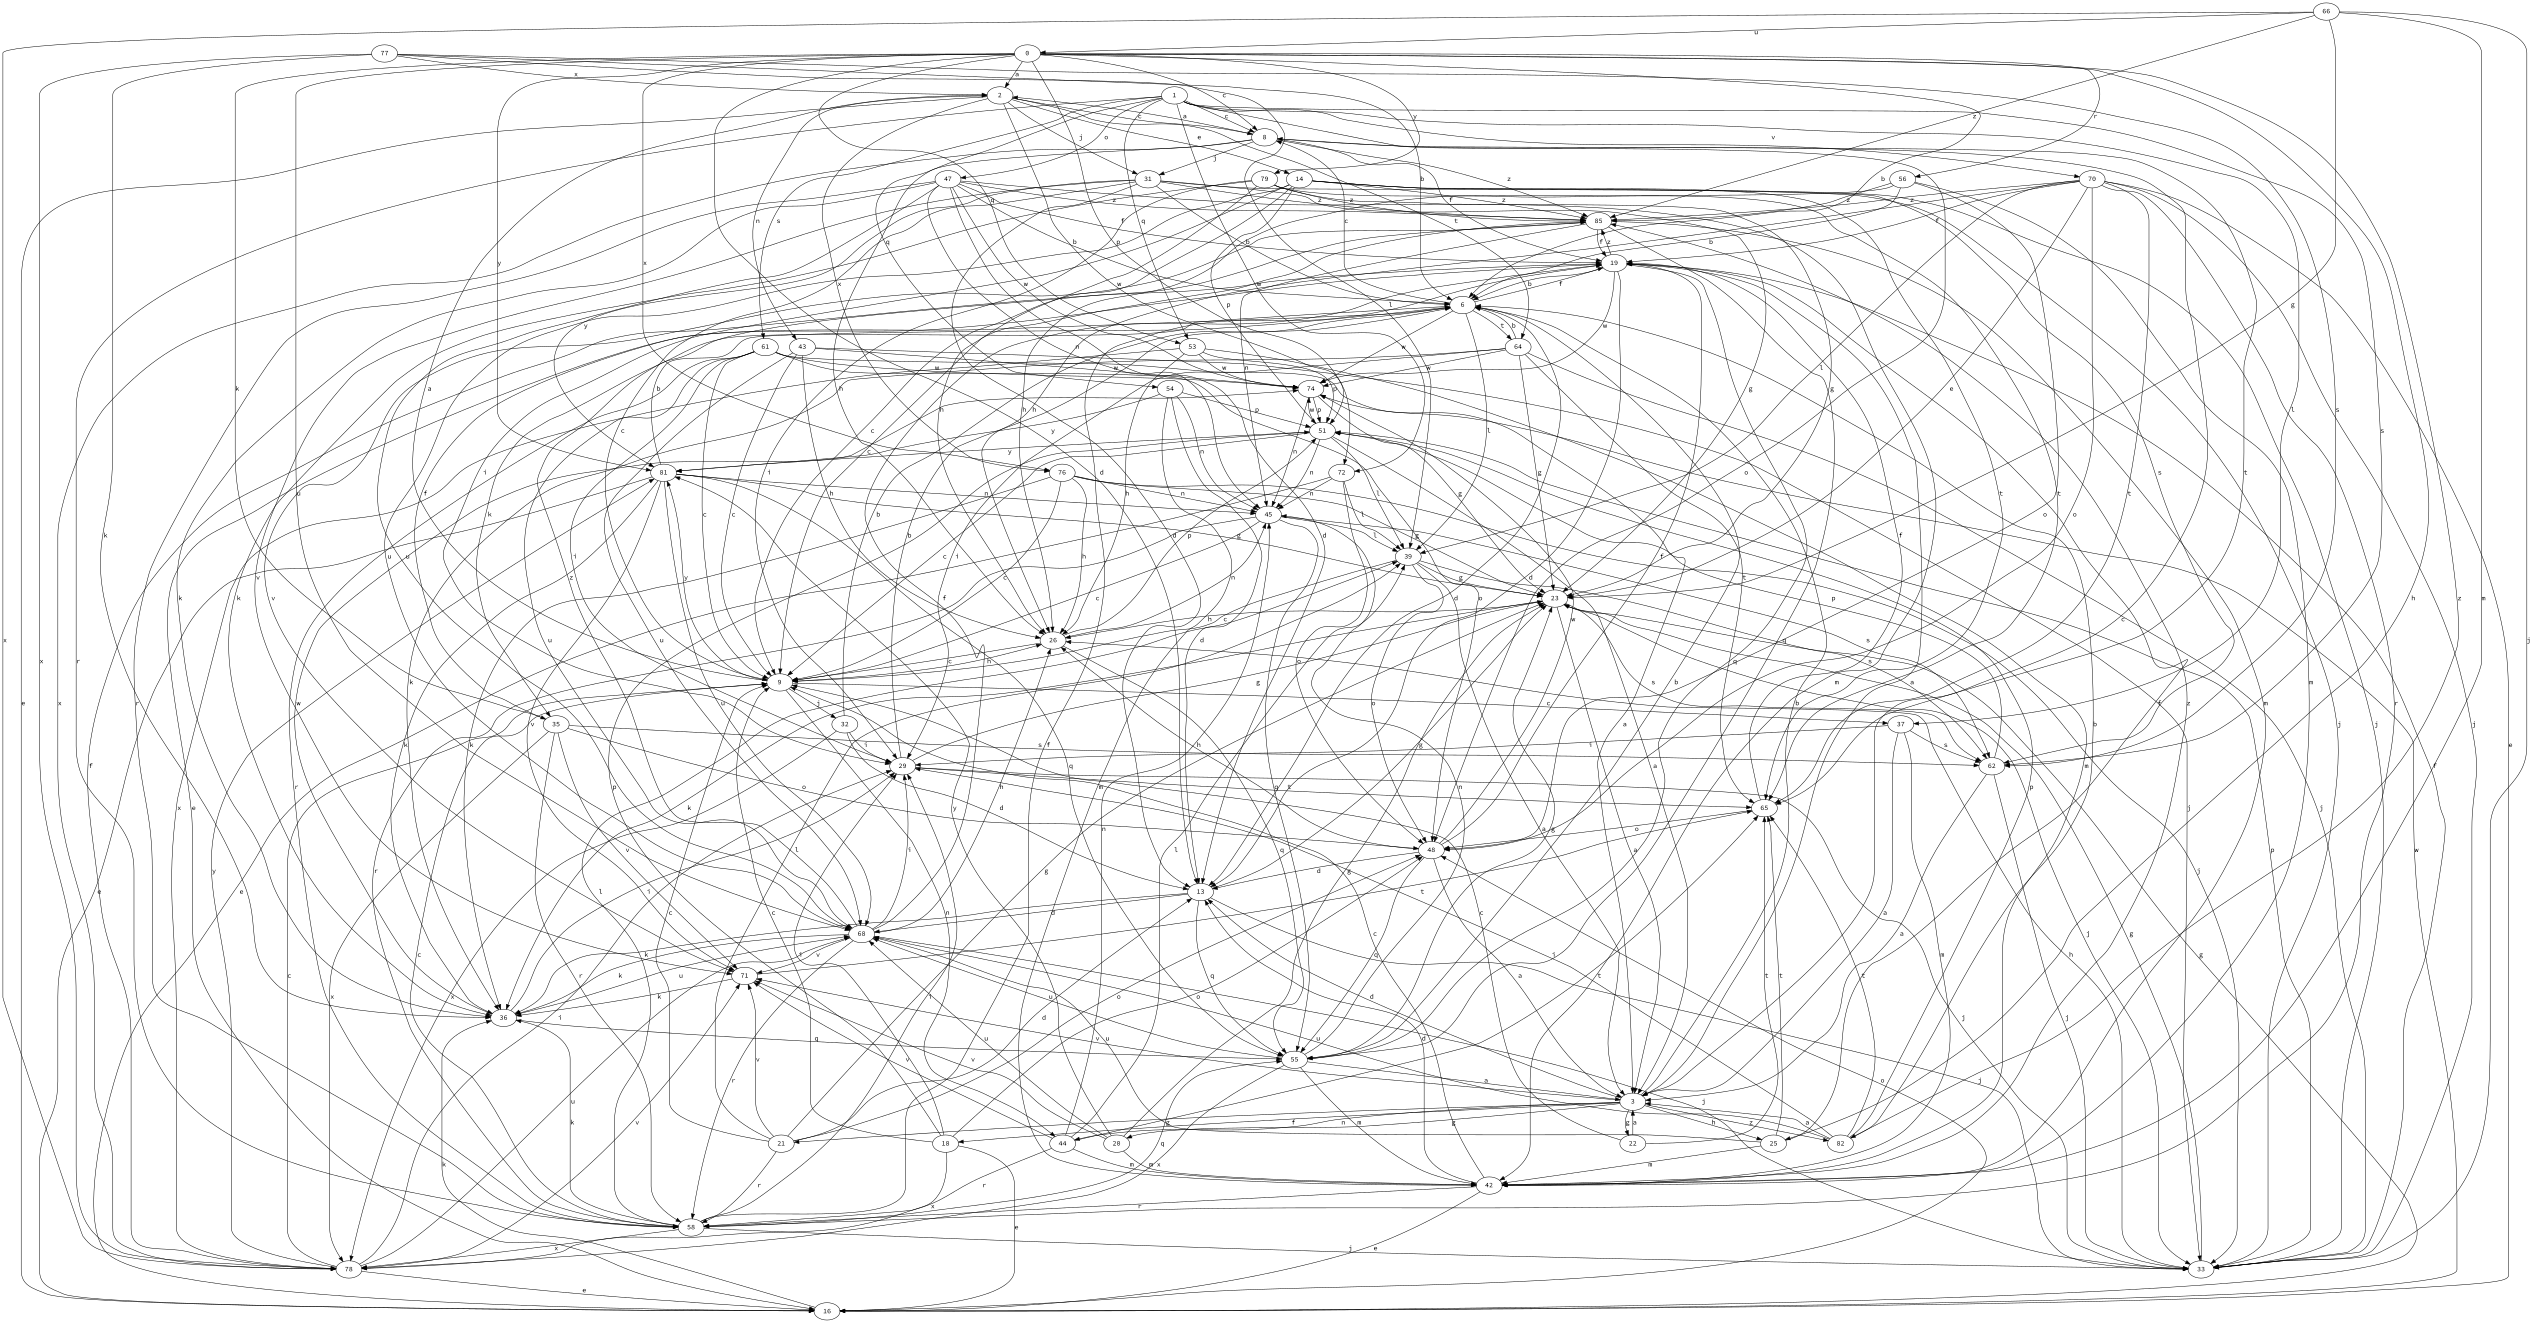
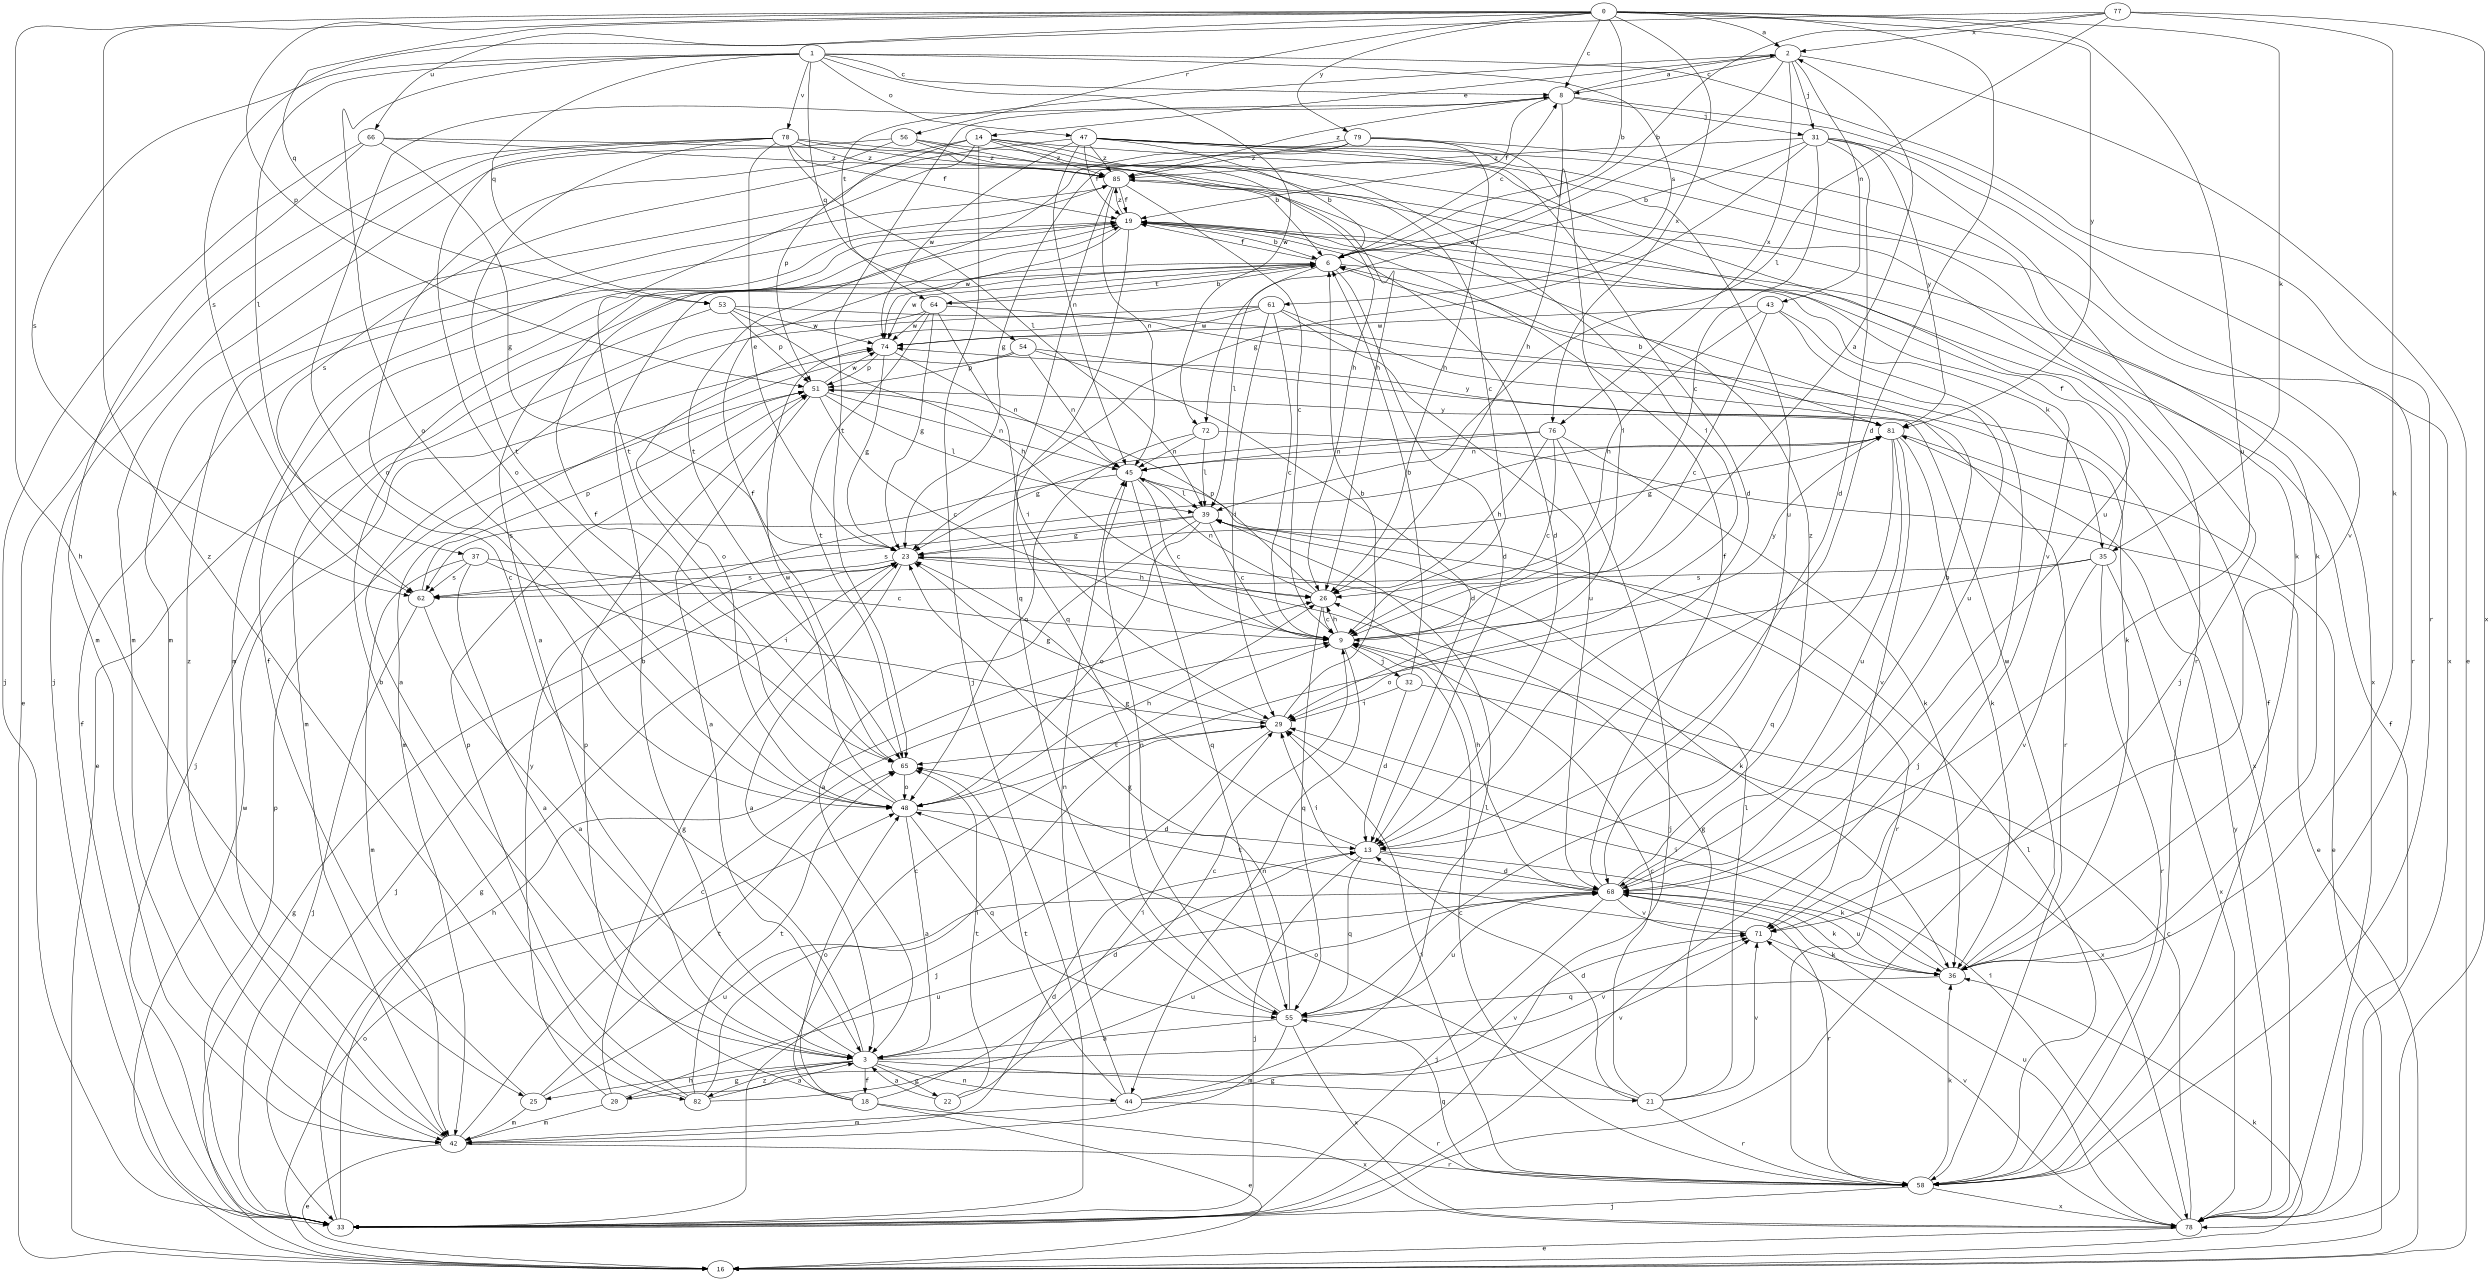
edge "66" -> "0": reversed
edge "55" -> "6": now "68" -> "6"
edge "9" -> "37": reversed
